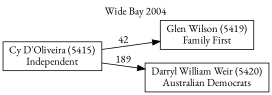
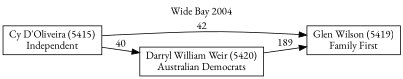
edge "Darryl William Weir (5420) Australian Democrats" -> "Glen Wilson (5419) Family First": added, label "189"
edge "Cy D'Oliveira (5415) Independent" -> "Darryl William Weir (5420) Australian Democrats": label "189" -> "40"
